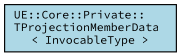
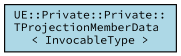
node "UE::Core::Private:: TProjectionMemberData < InvocableType >": label "UE::Core::Private:: TProjectionMemberData < InvocableType >" -> "UE::Private::Private:: TProjectionMemberData < InvocableType >"
